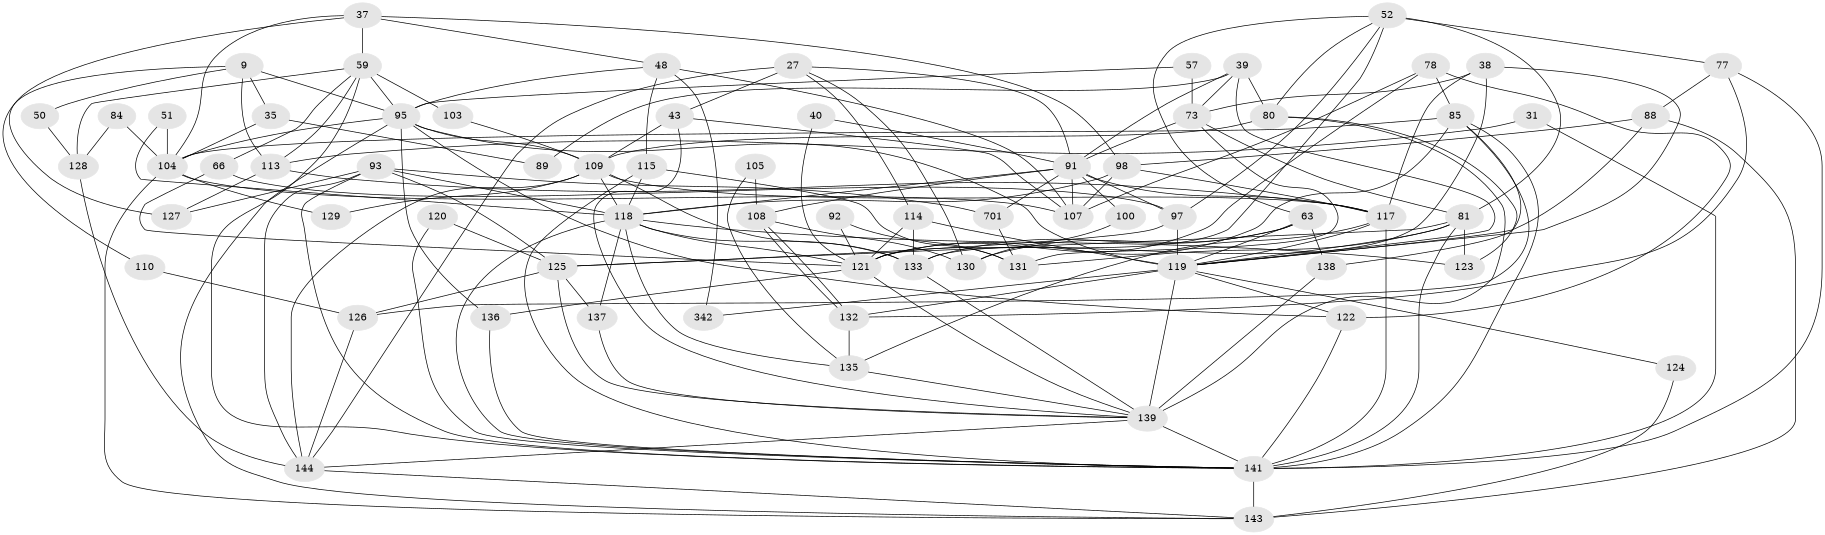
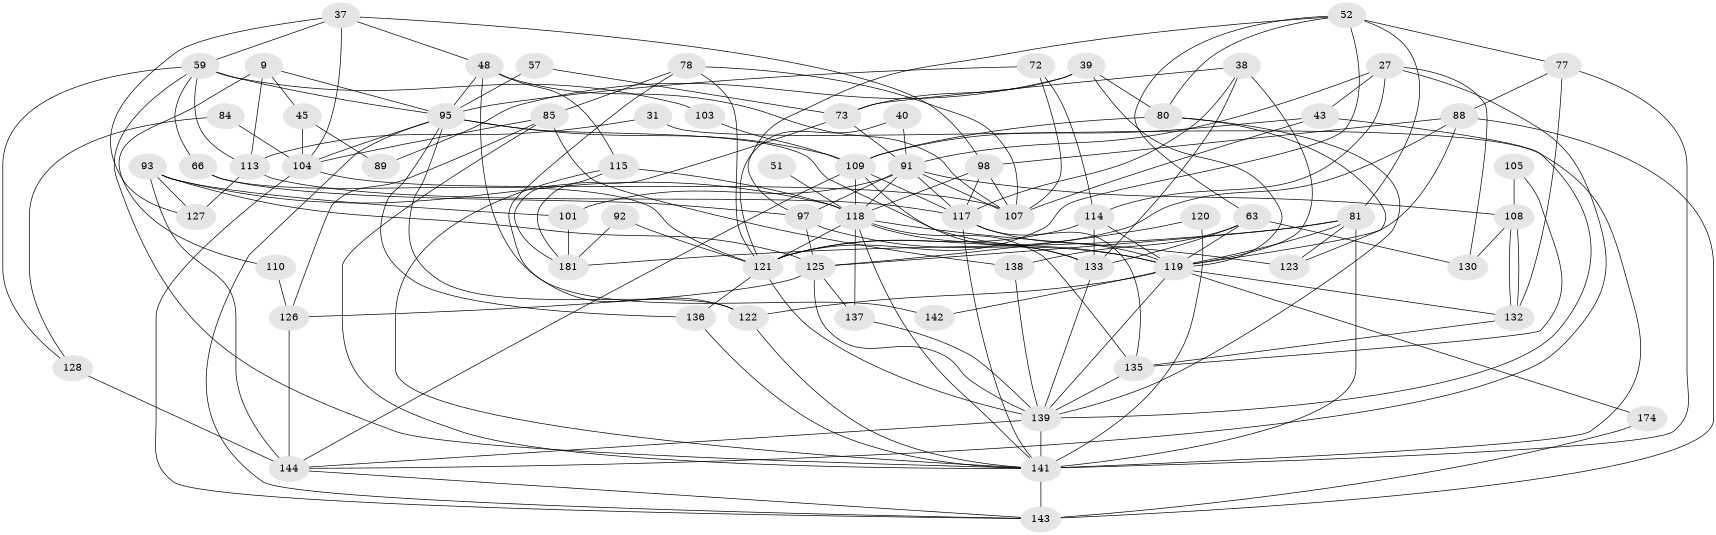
node "72": added
edge "39" -- "91": removed
node "50": removed
node "35": label "35" -> "45"
edge "51" -- "104": removed
edge "73" -- "81": removed
node "129": removed
node "701": label "701" -> "101"
node "100": removed
edge "85" -- "121": now "88" -- "121"
node "131": label "131" -> "181"
node "342": label "342" -> "142"
node "124": label "124" -> "174"
edge "93" -- "141": removed
